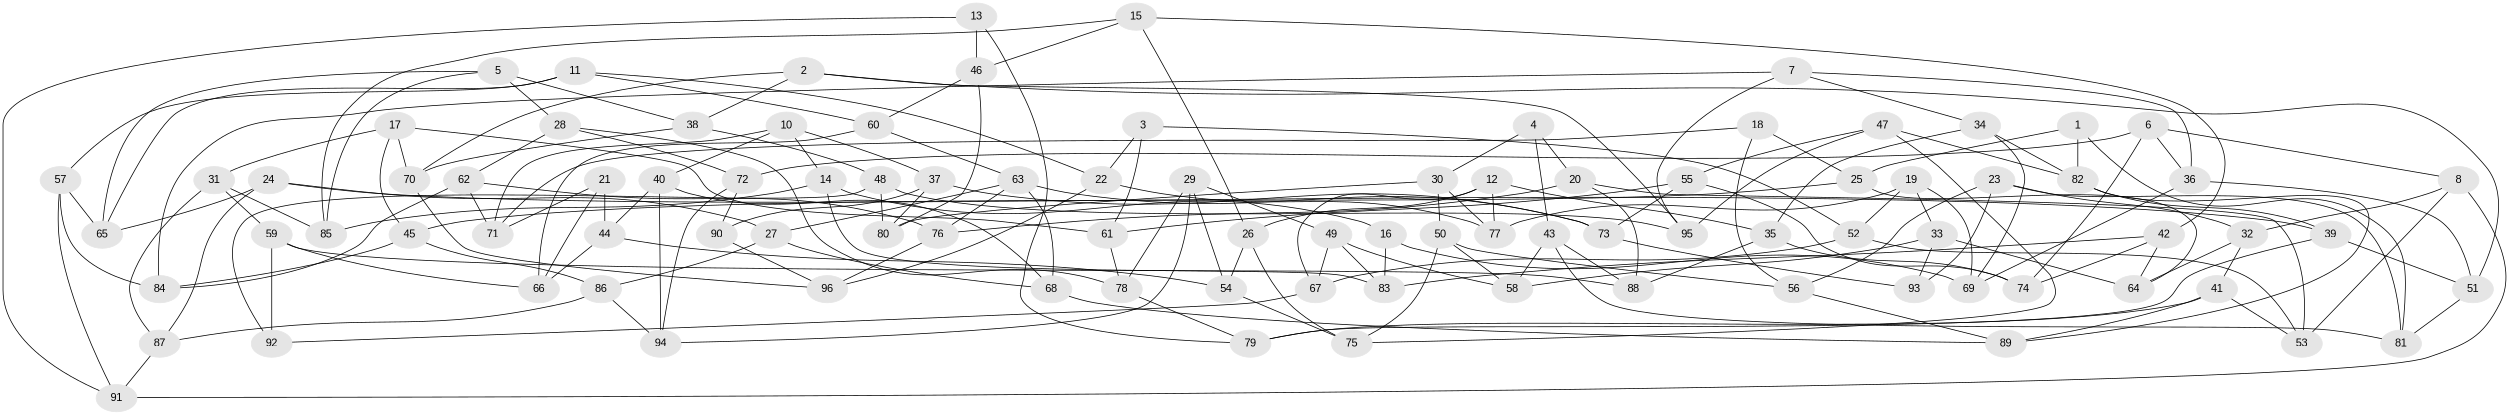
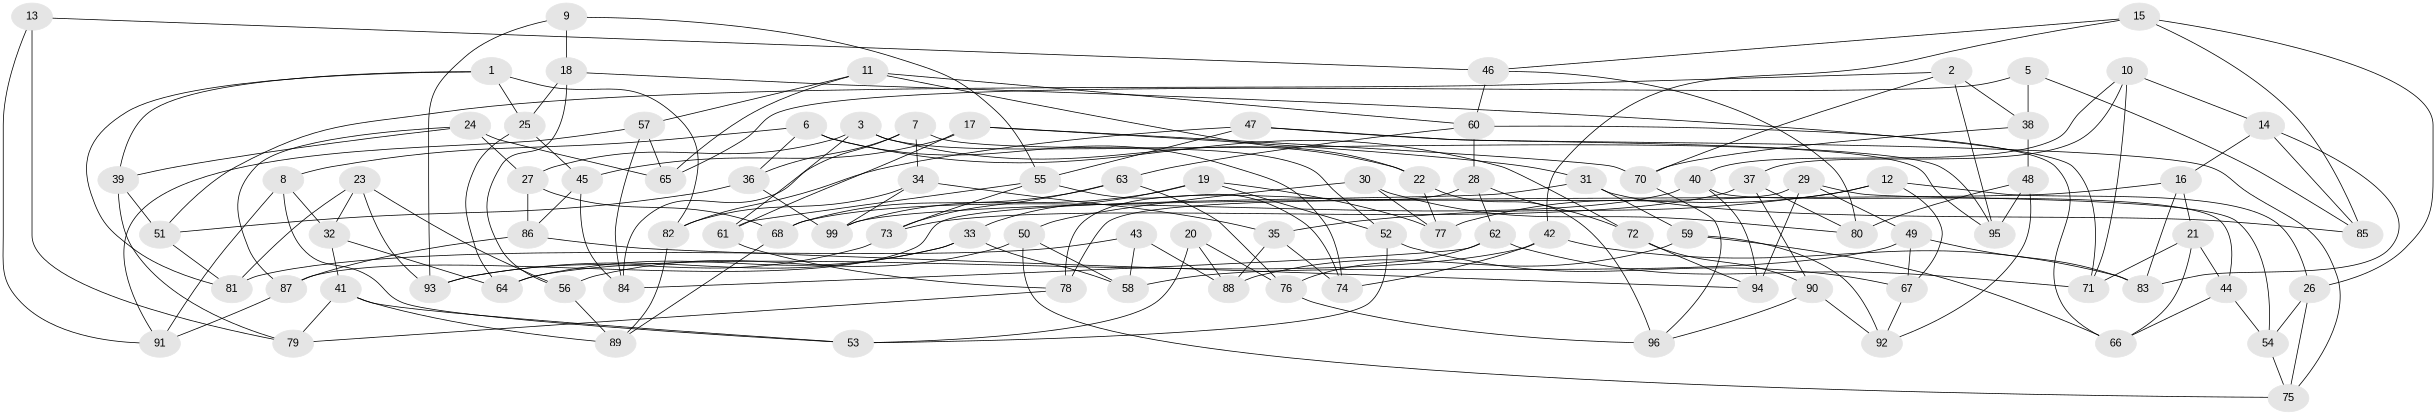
node "9": added
edge "5" -- "28": now "60" -- "28"
node "4": removed
edge "63" -- "27": now "3" -- "27"
edge "82" -- "39": now "1" -- "39"
edge "16" -- "21": added
node "69": label "69" -> "99"
edge "90" -- "92": added
